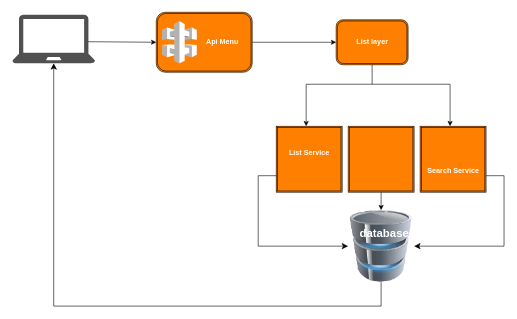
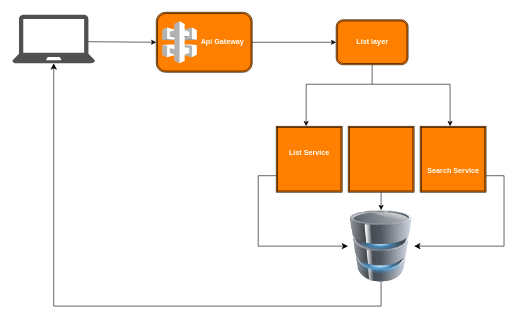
node "Api Menu": label "Api Menu" -> "Api Gateway"
node "database": removed
